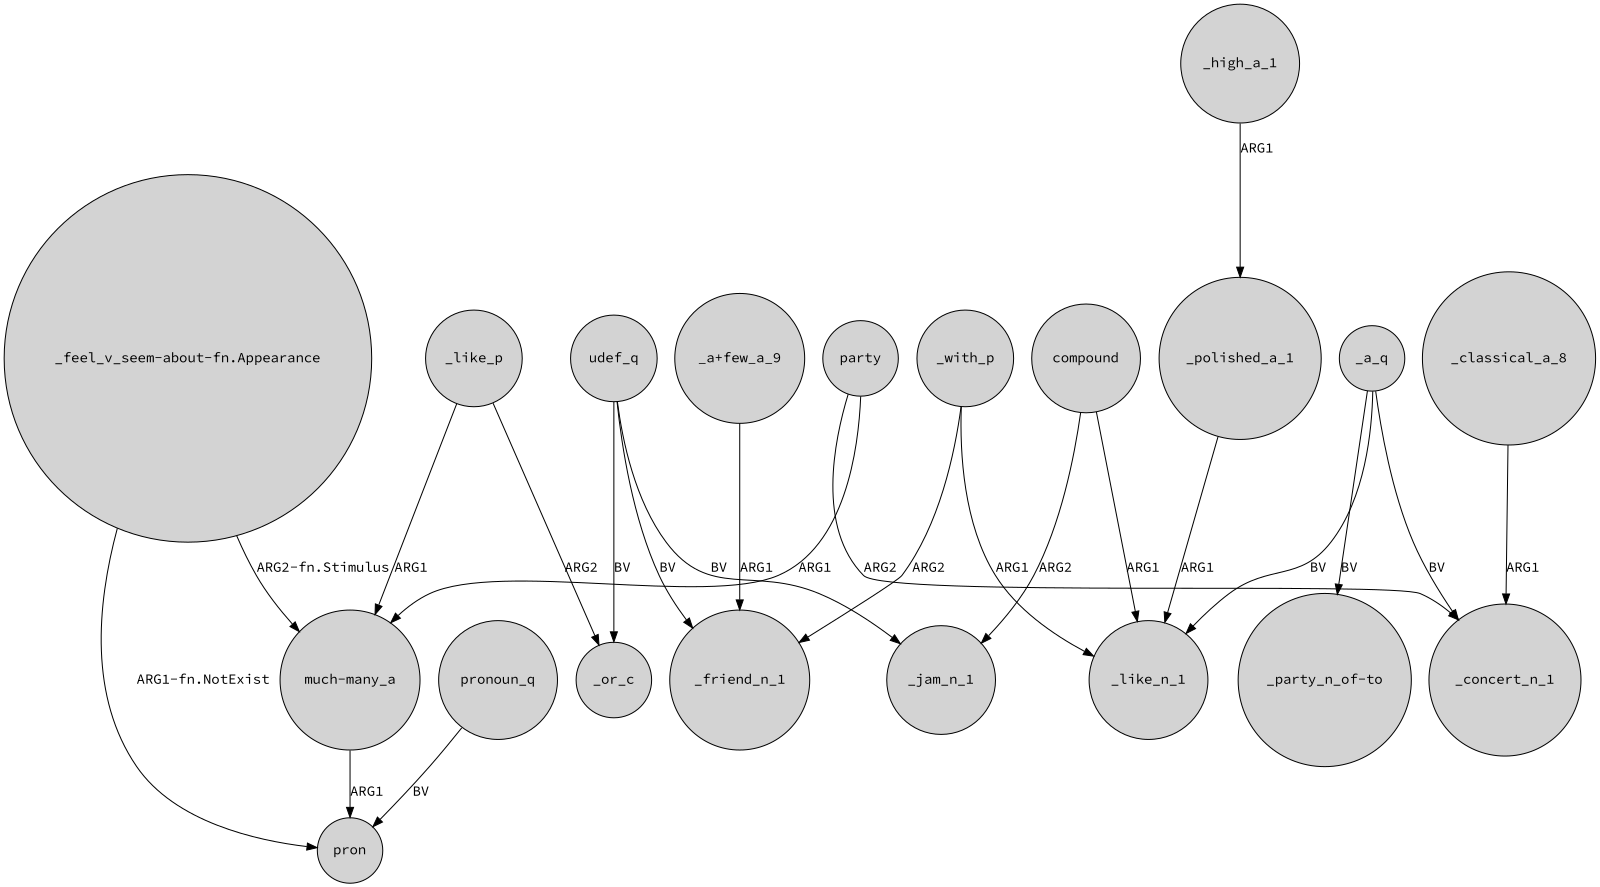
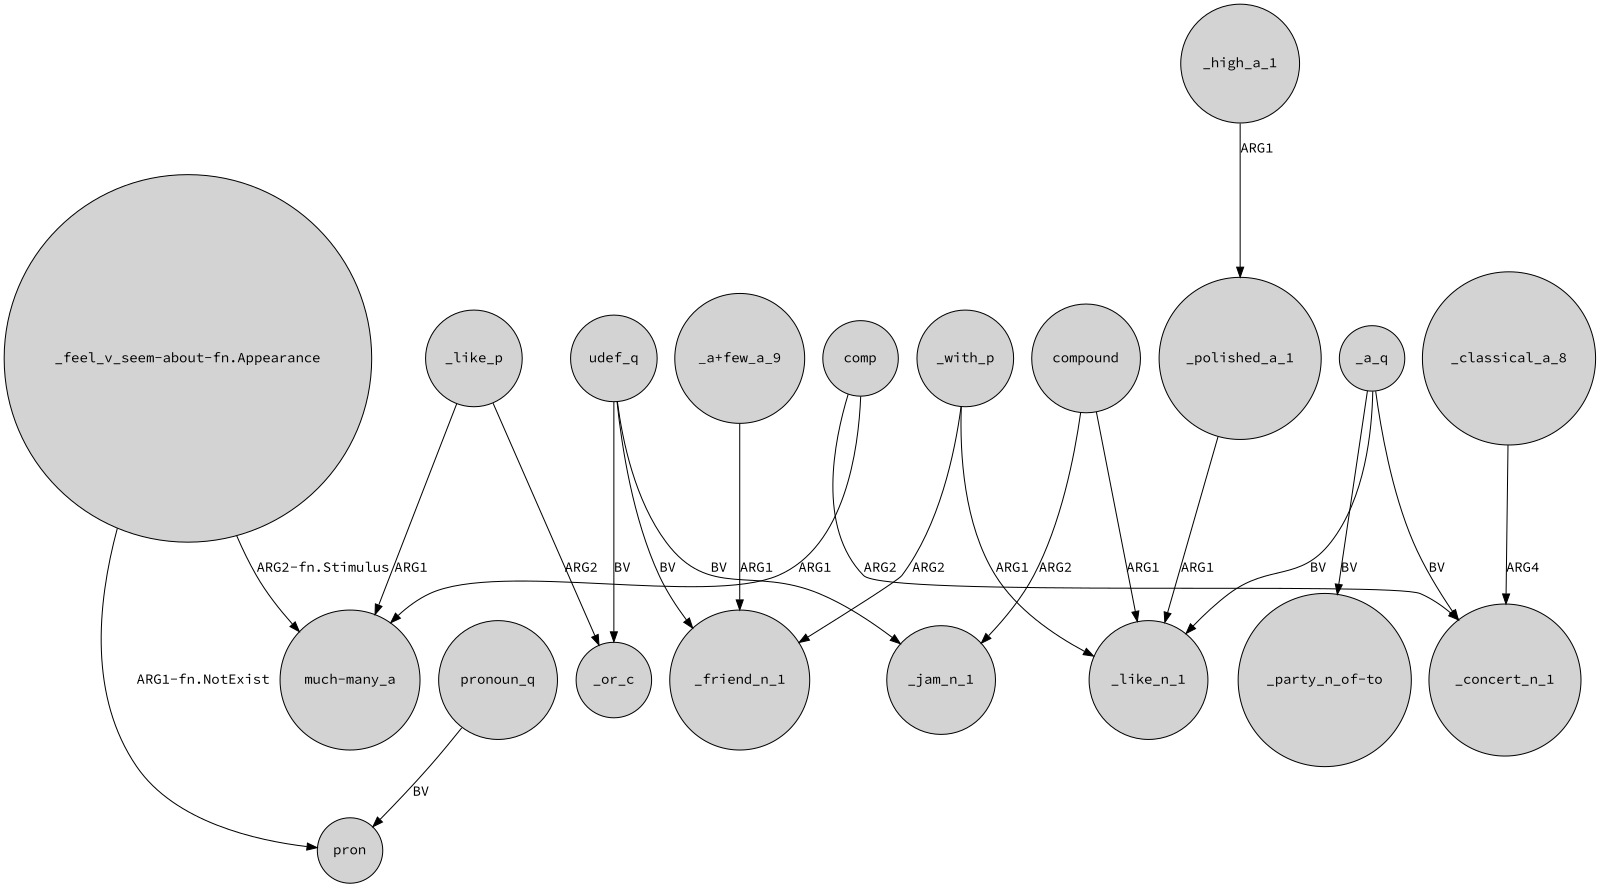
node "party": label "party" -> "comp"
edge "_classical_a_8" -> "_concert_n_1": label "ARG1" -> "ARG4"
edge "much-many_a" -> "pron": removed, label "ARG1"
